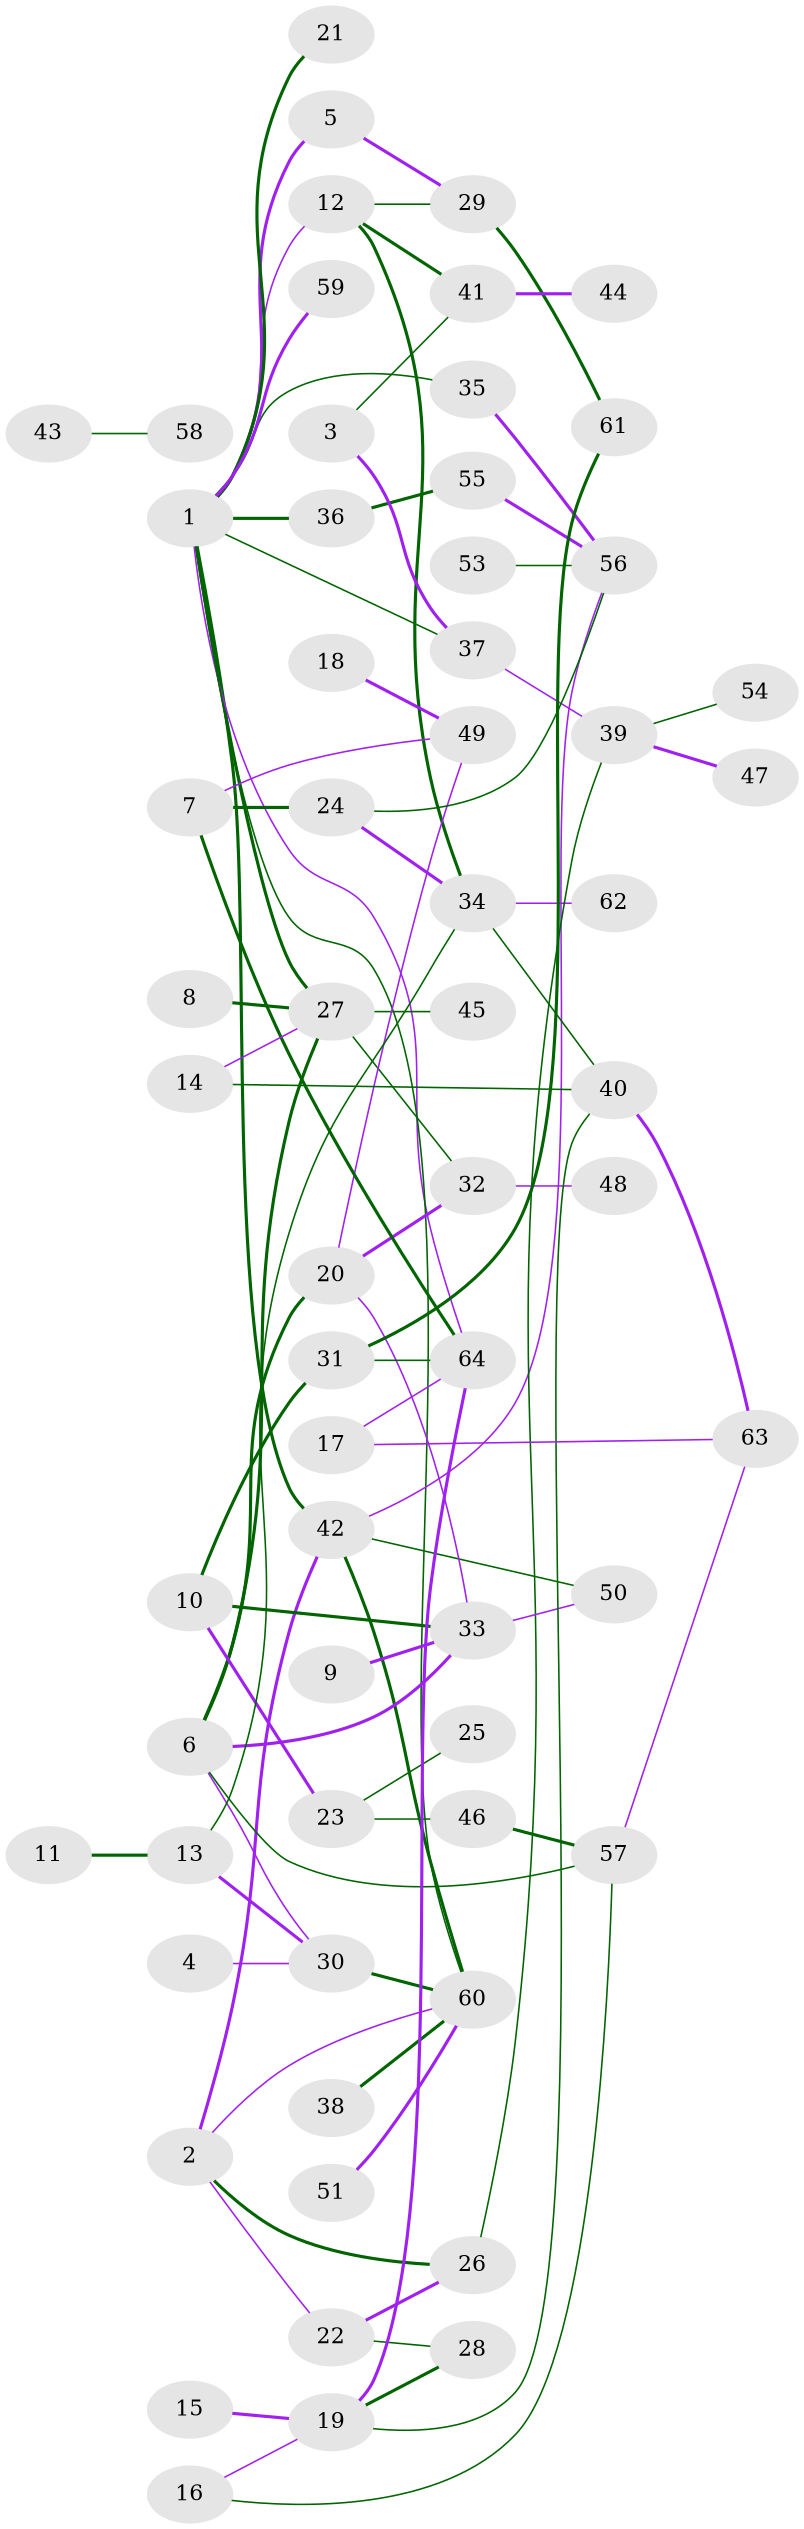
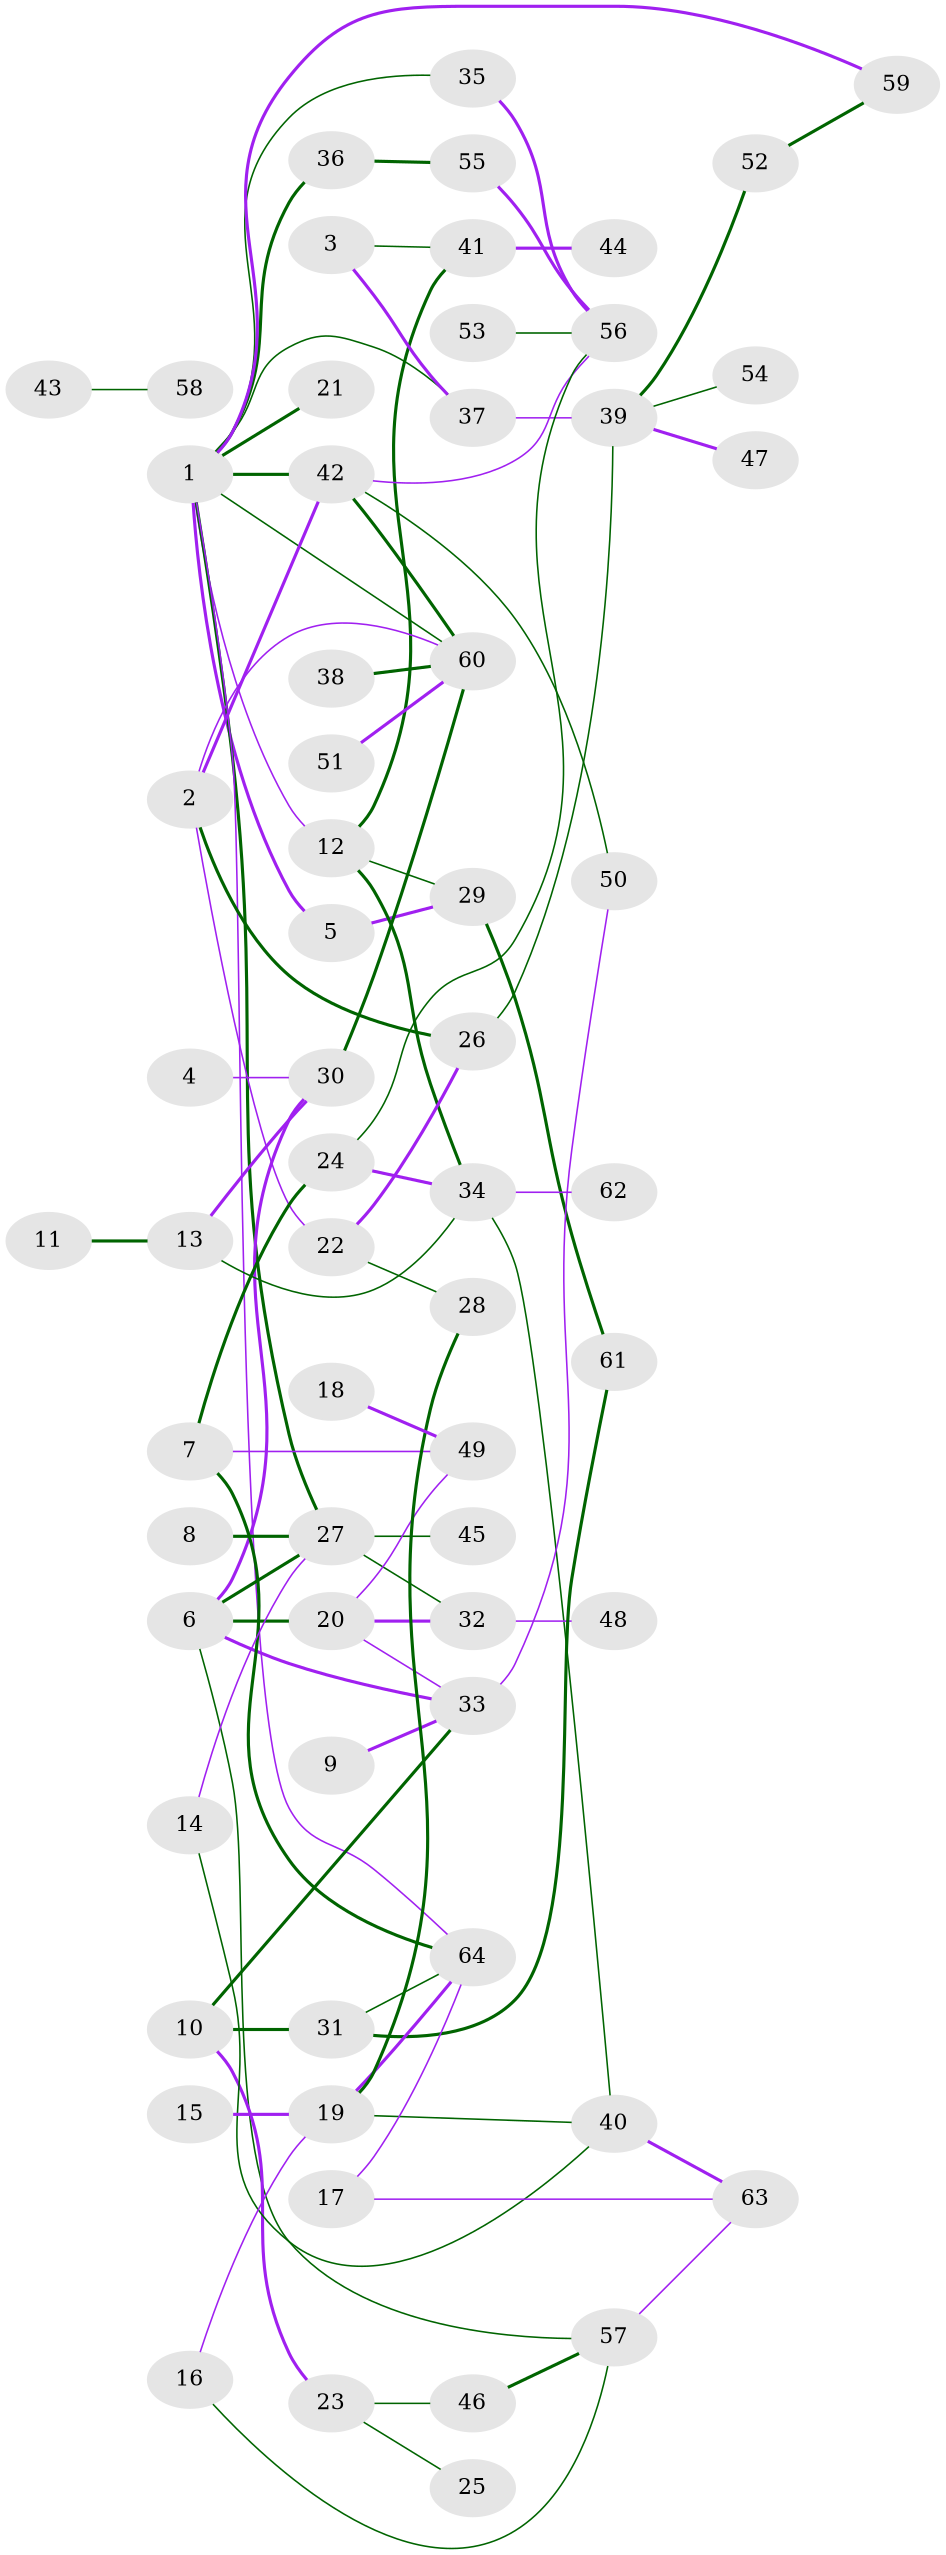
node "52": added
edge "6" -- "30": style solid -> bold
